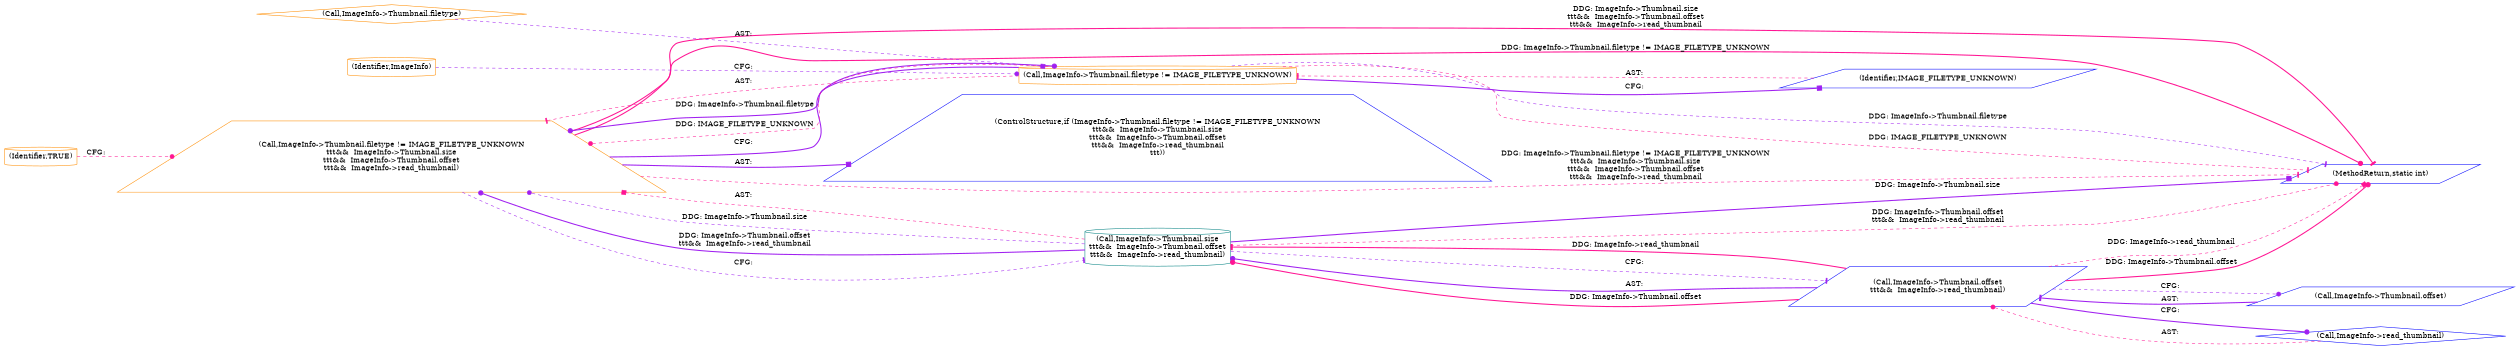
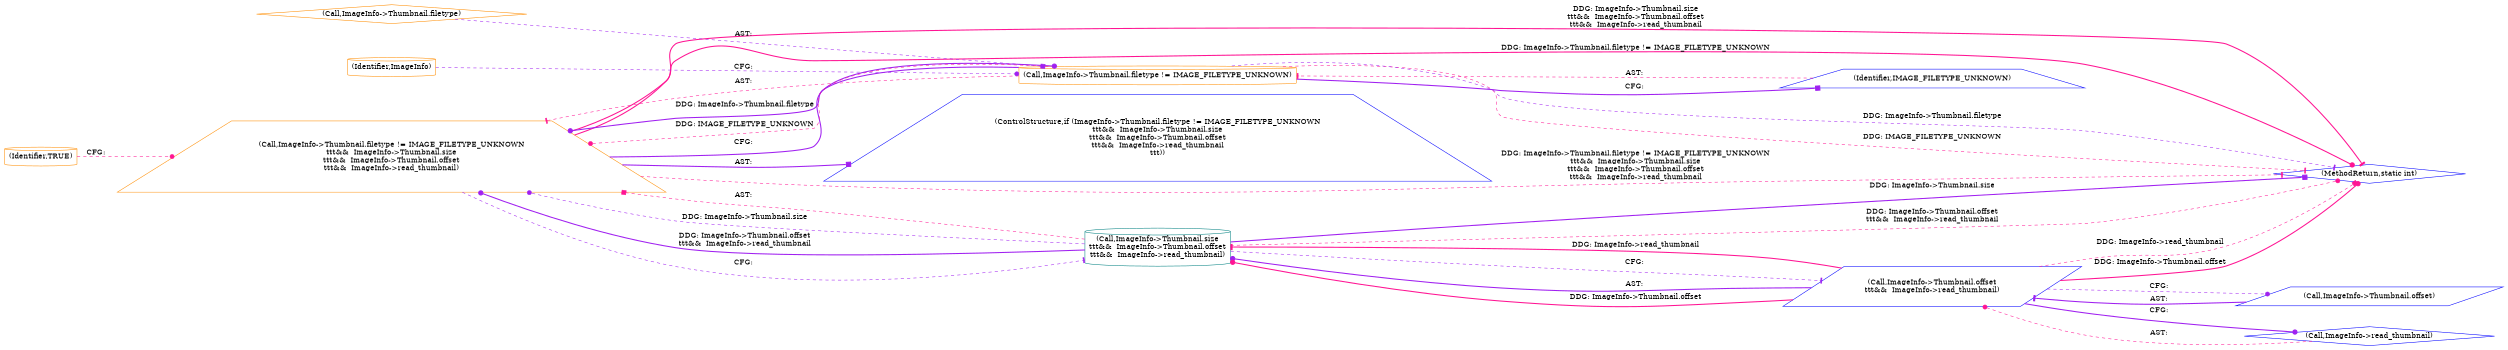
node "(Identifier,IMAGE_FILETYPE_UNKNOWN)": shape parallelogram -> trapezium
node "(MethodReturn,static int)": shape parallelogram -> diamond
